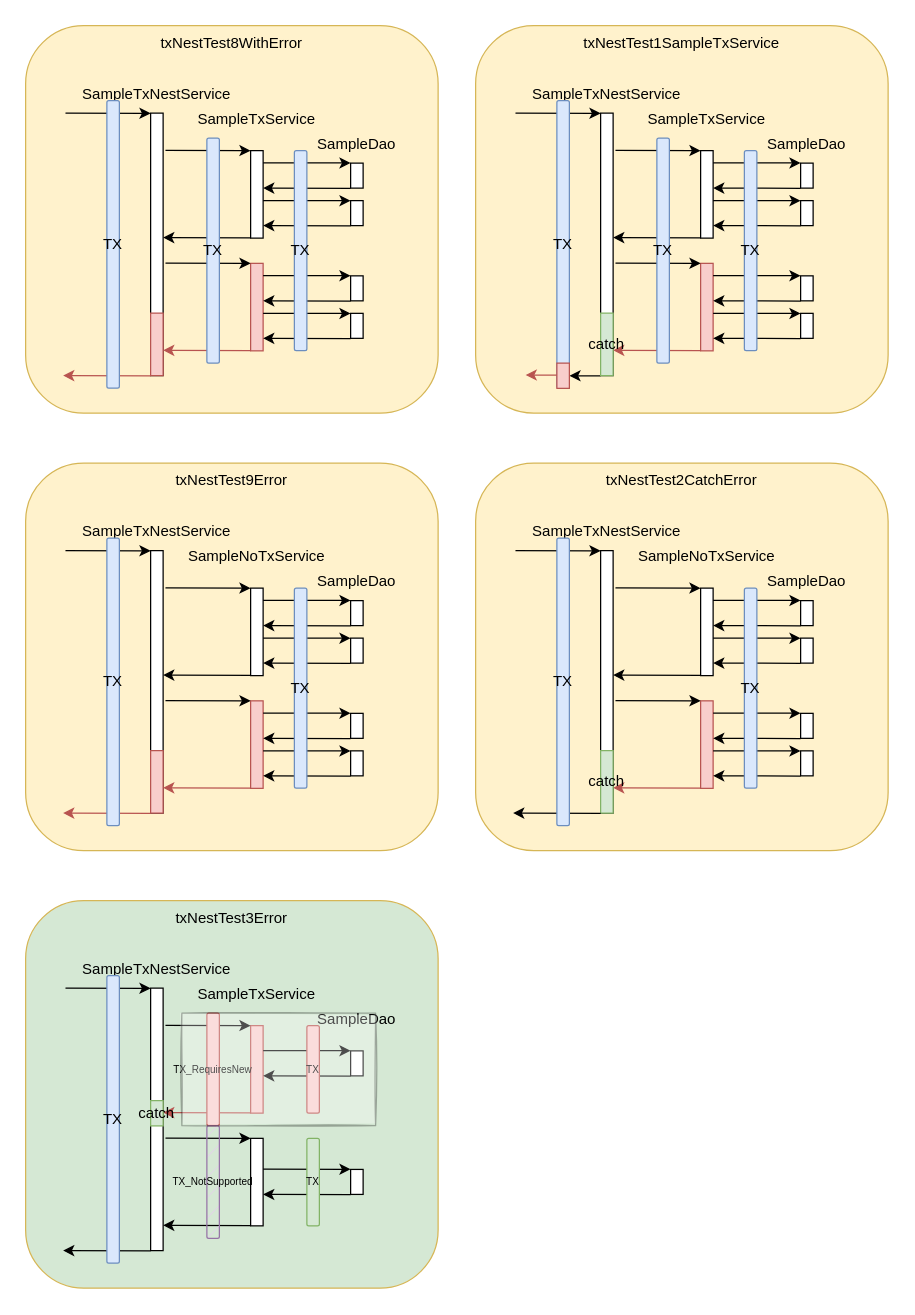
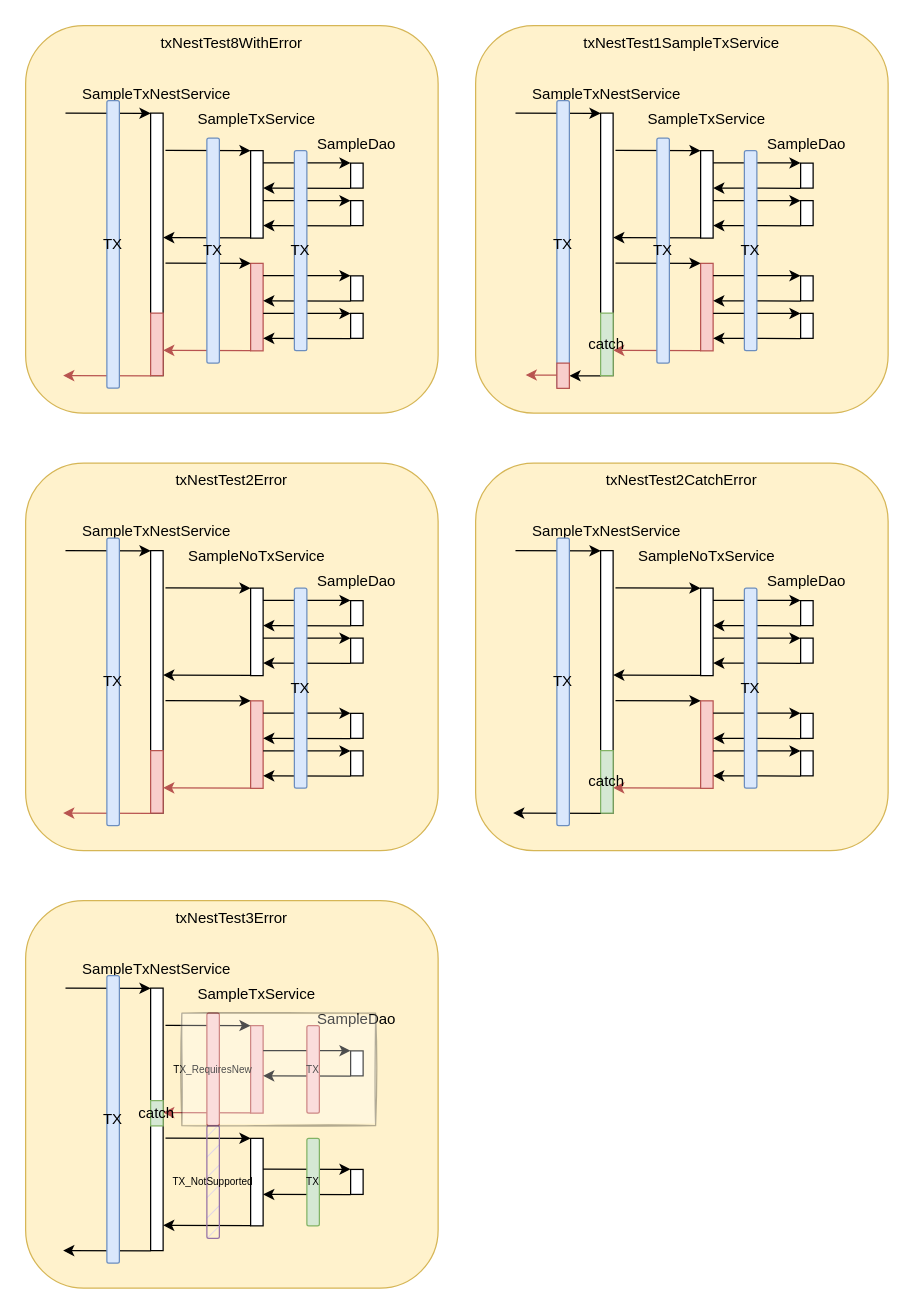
node "txNestTest9Error": label "txNestTest9Error" -> "txNestTest2Error"
node "txNestTest3Error": fillcolor #d5e8d4 -> #fff2cc
